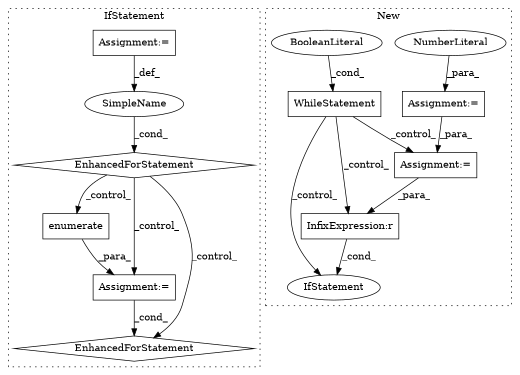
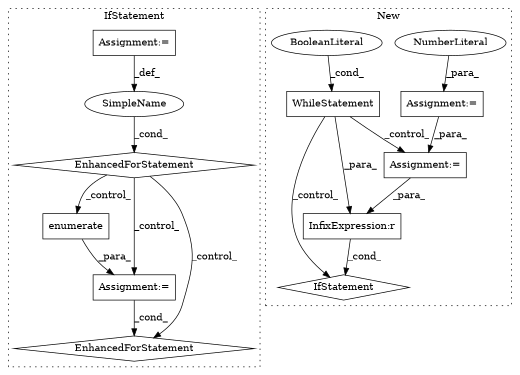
edge "WhileStatement" -> "InfixExpression:r": label "_control_" -> "_para_"
node "IfStatement": shape ellipse -> diamond
